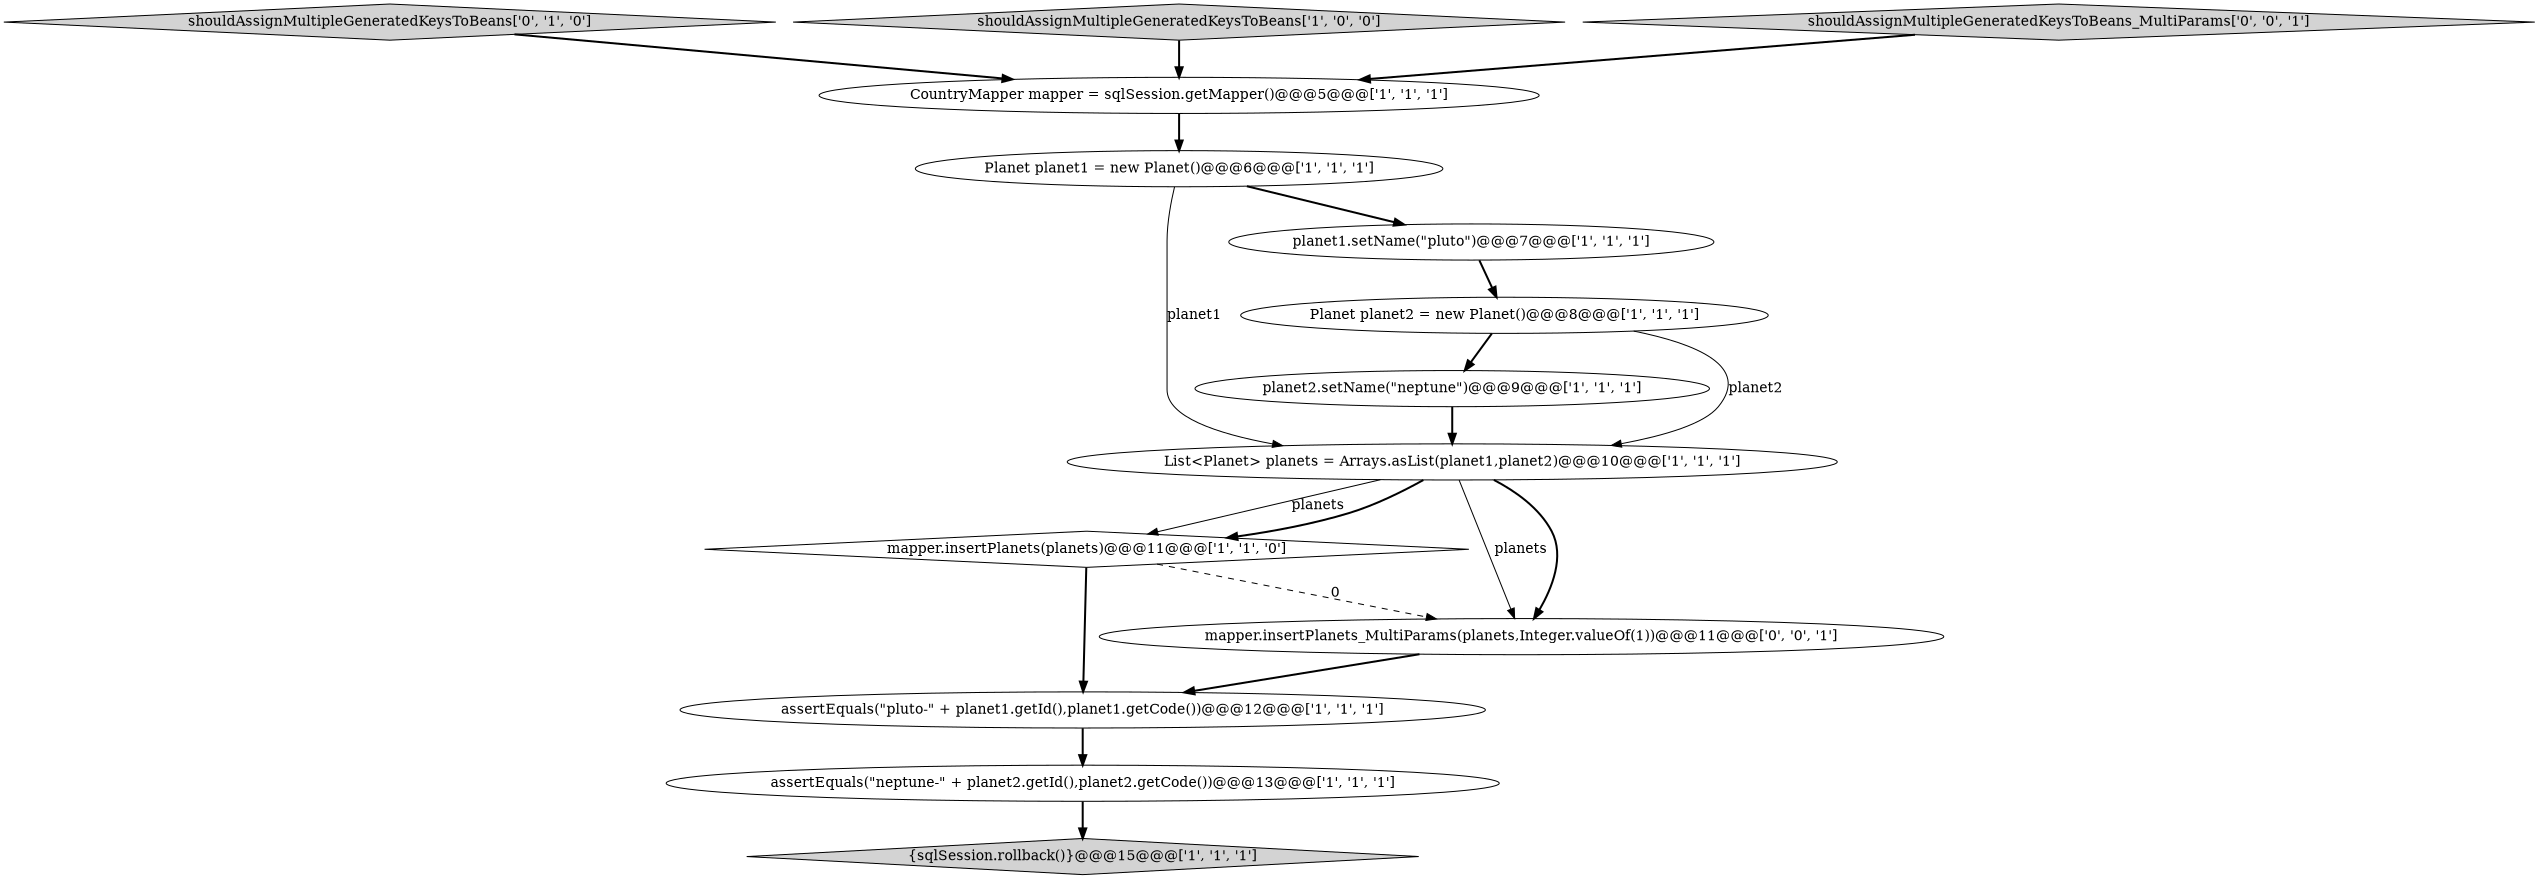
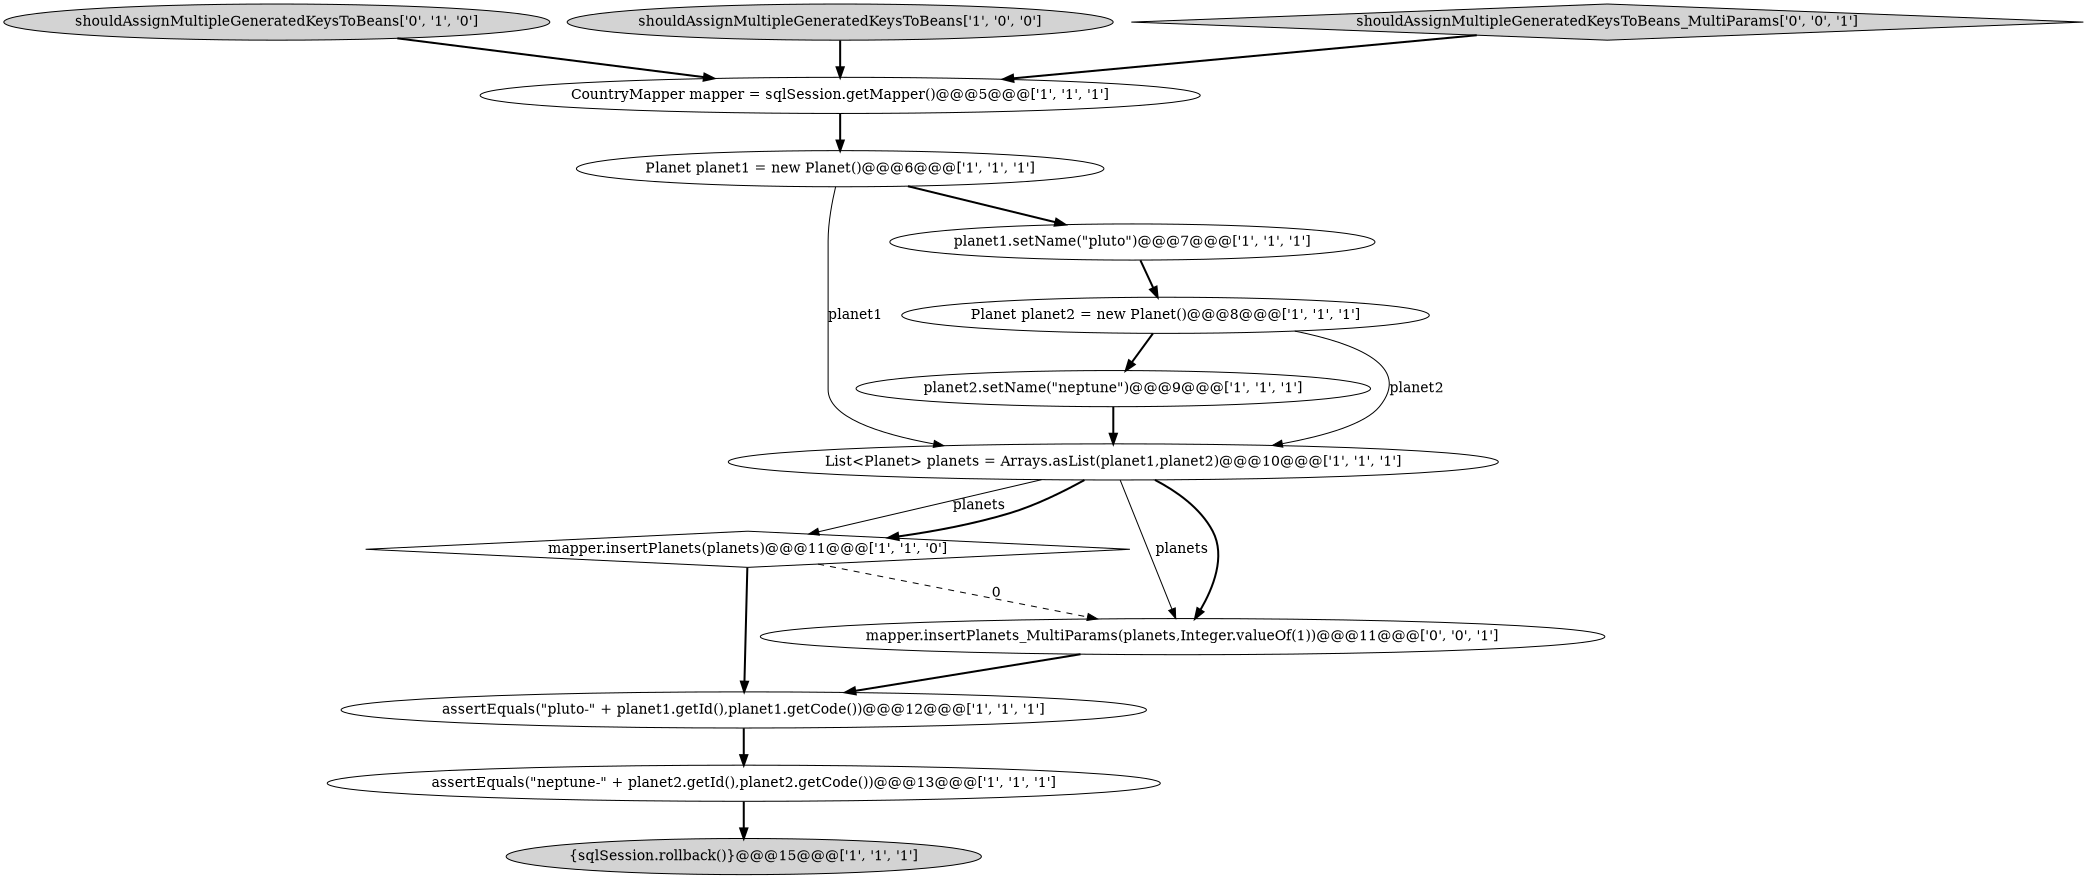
node "shouldAssignMultipleGeneratedKeysToBeans['0', '1', '0']": shape diamond -> ellipse
node "shouldAssignMultipleGeneratedKeysToBeans['1', '0', '0']": shape diamond -> ellipse
node "{sqlSession.rollback()}@@@15@@@['1', '1', '1']": shape diamond -> ellipse
